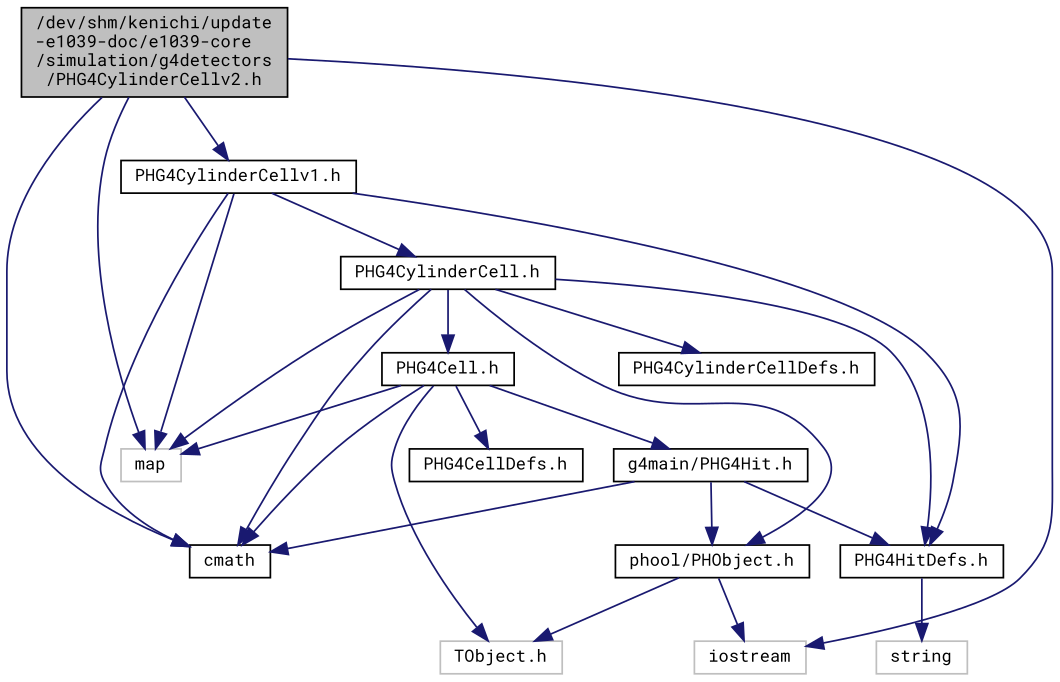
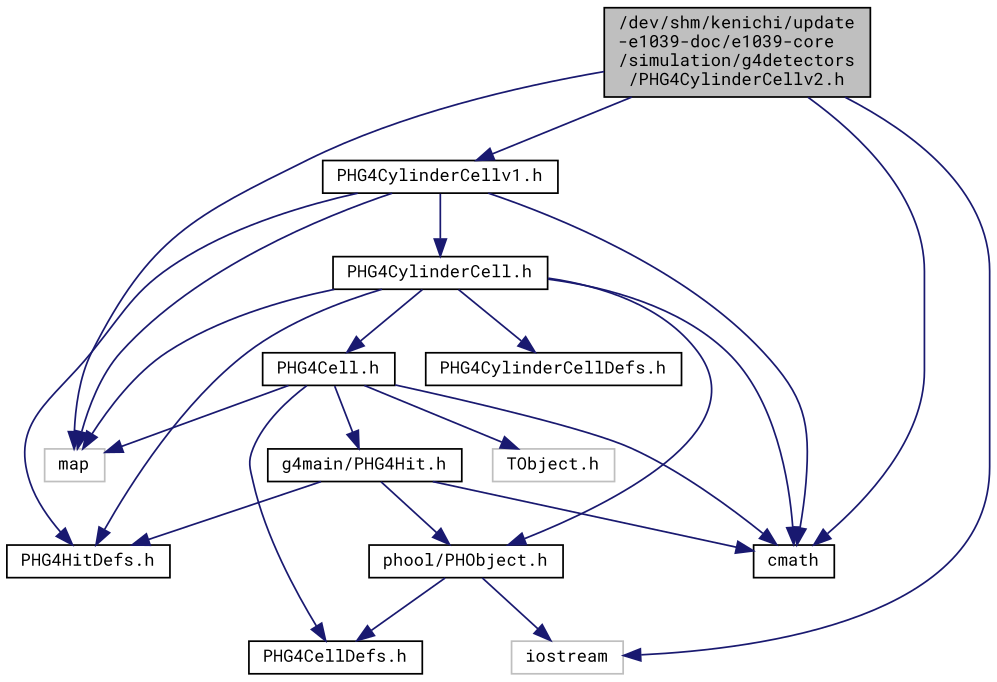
edge "phool/PHObject.h" -> "TObject.h": now "phool/PHObject.h" -> "PHG4CellDefs.h"
node "string": removed
